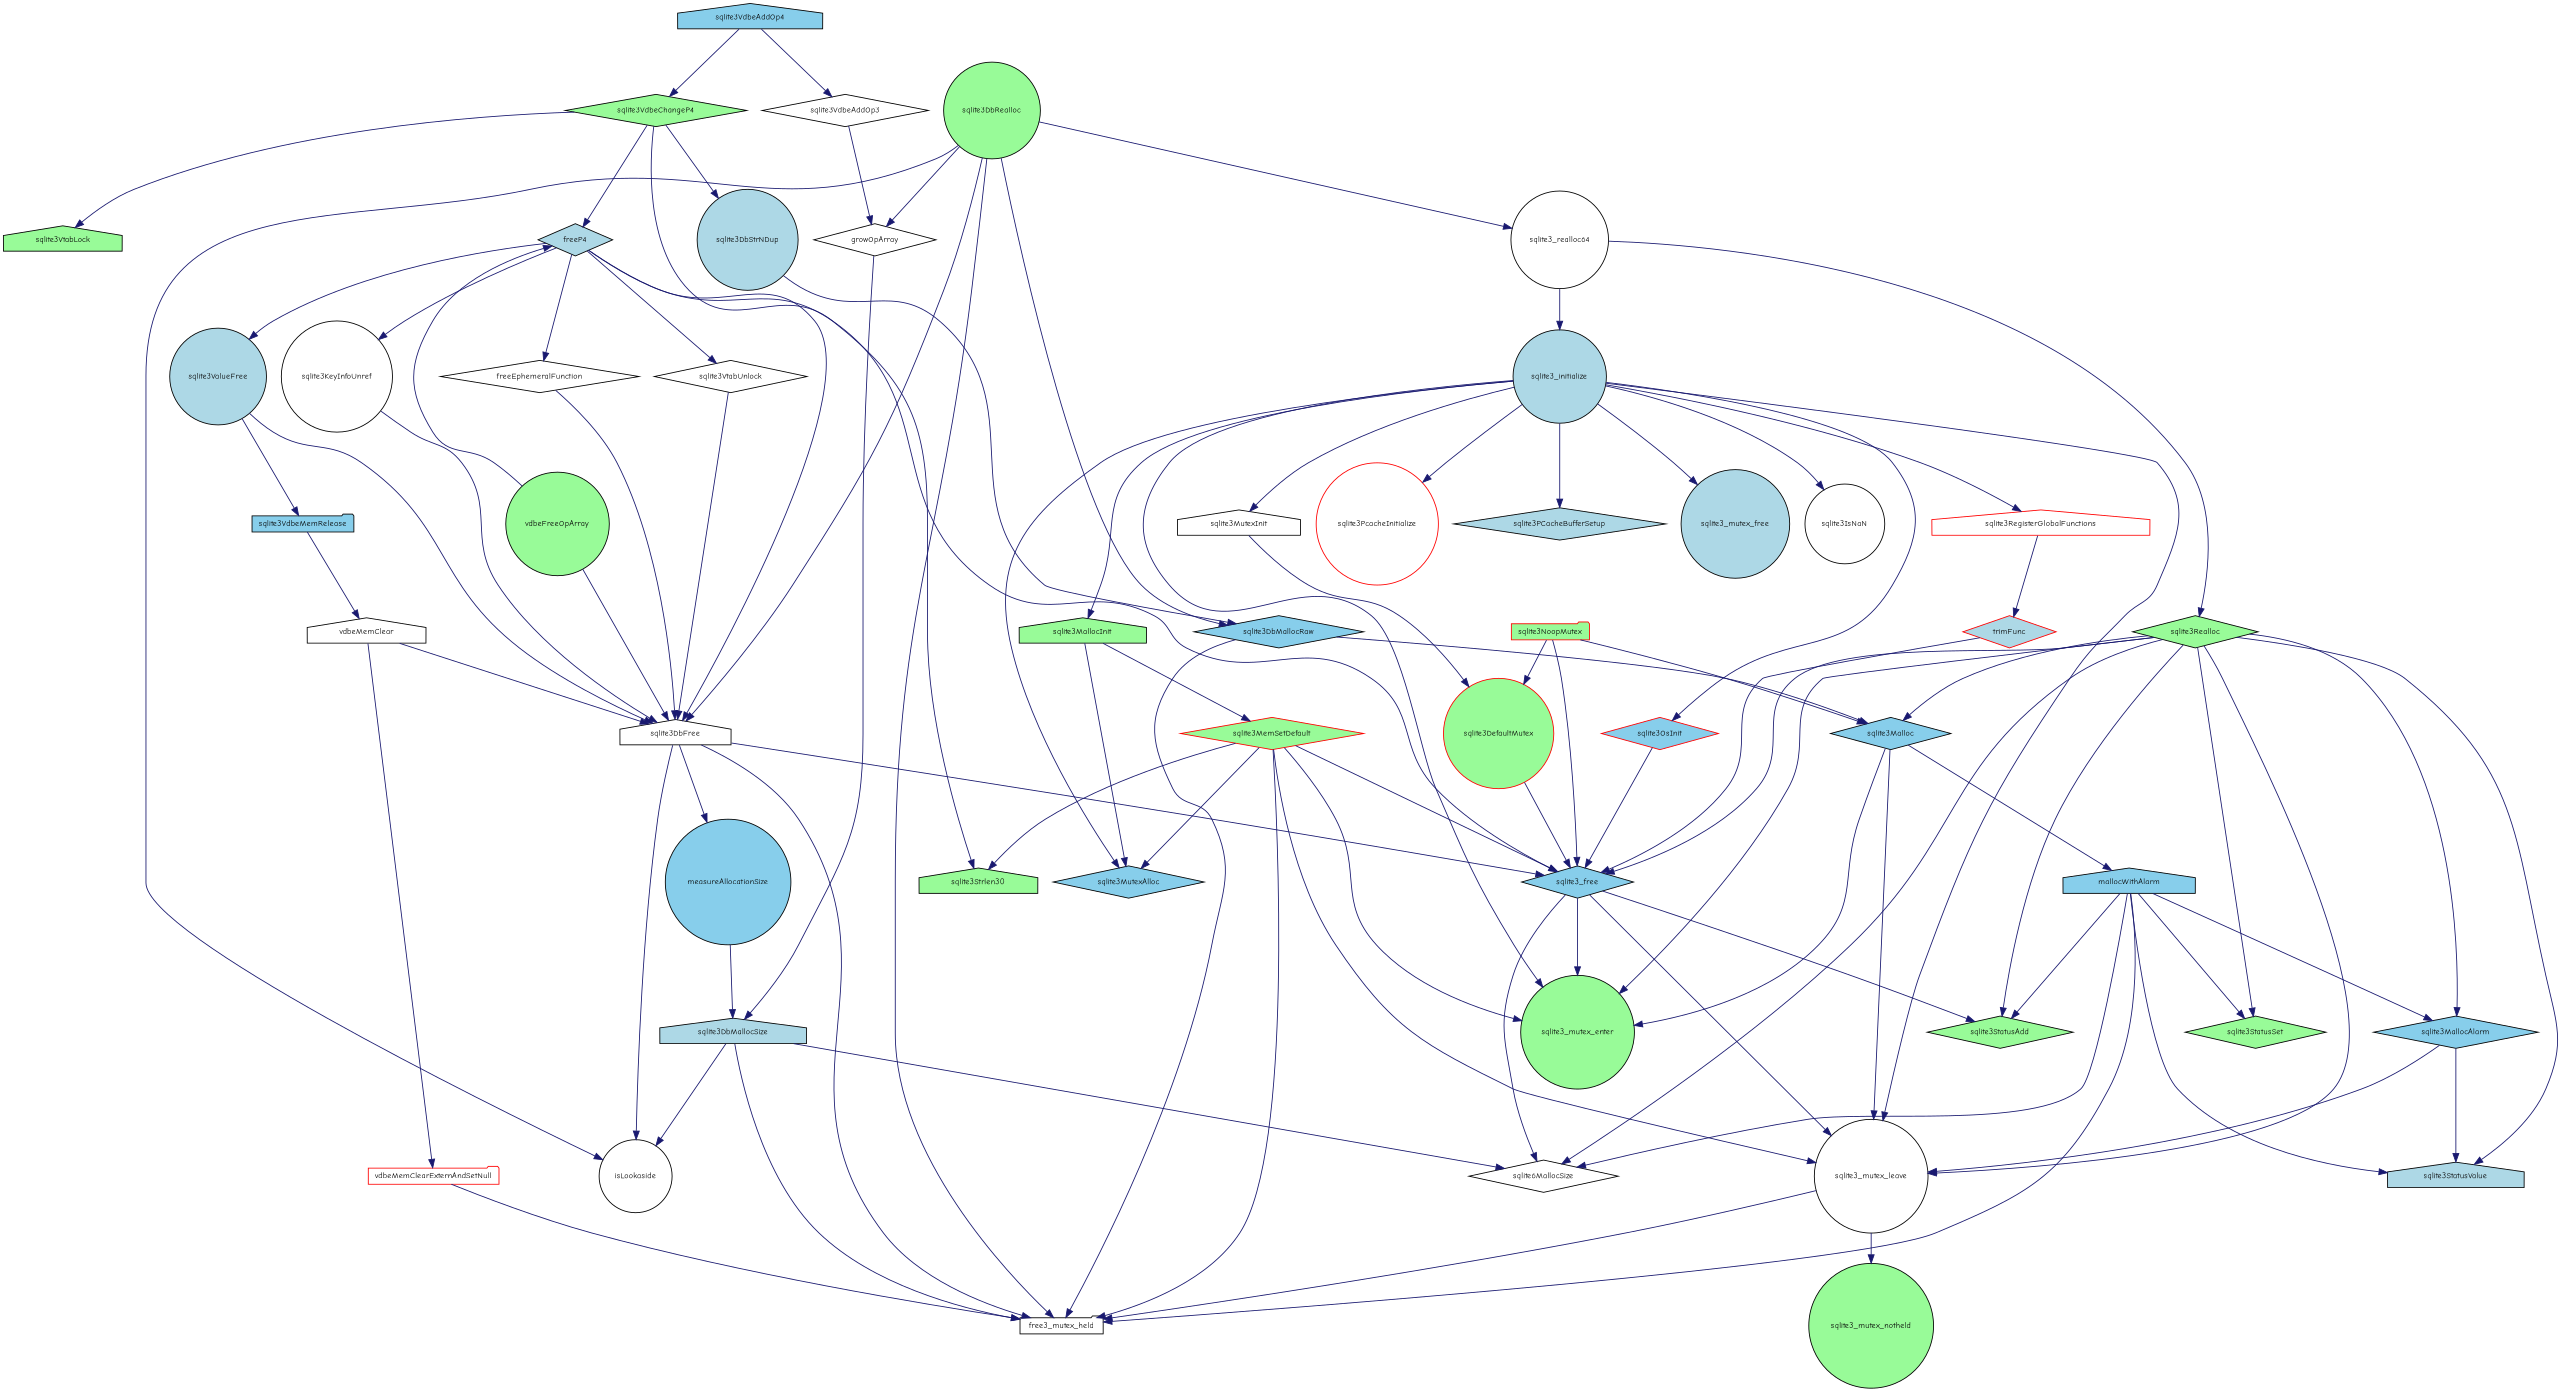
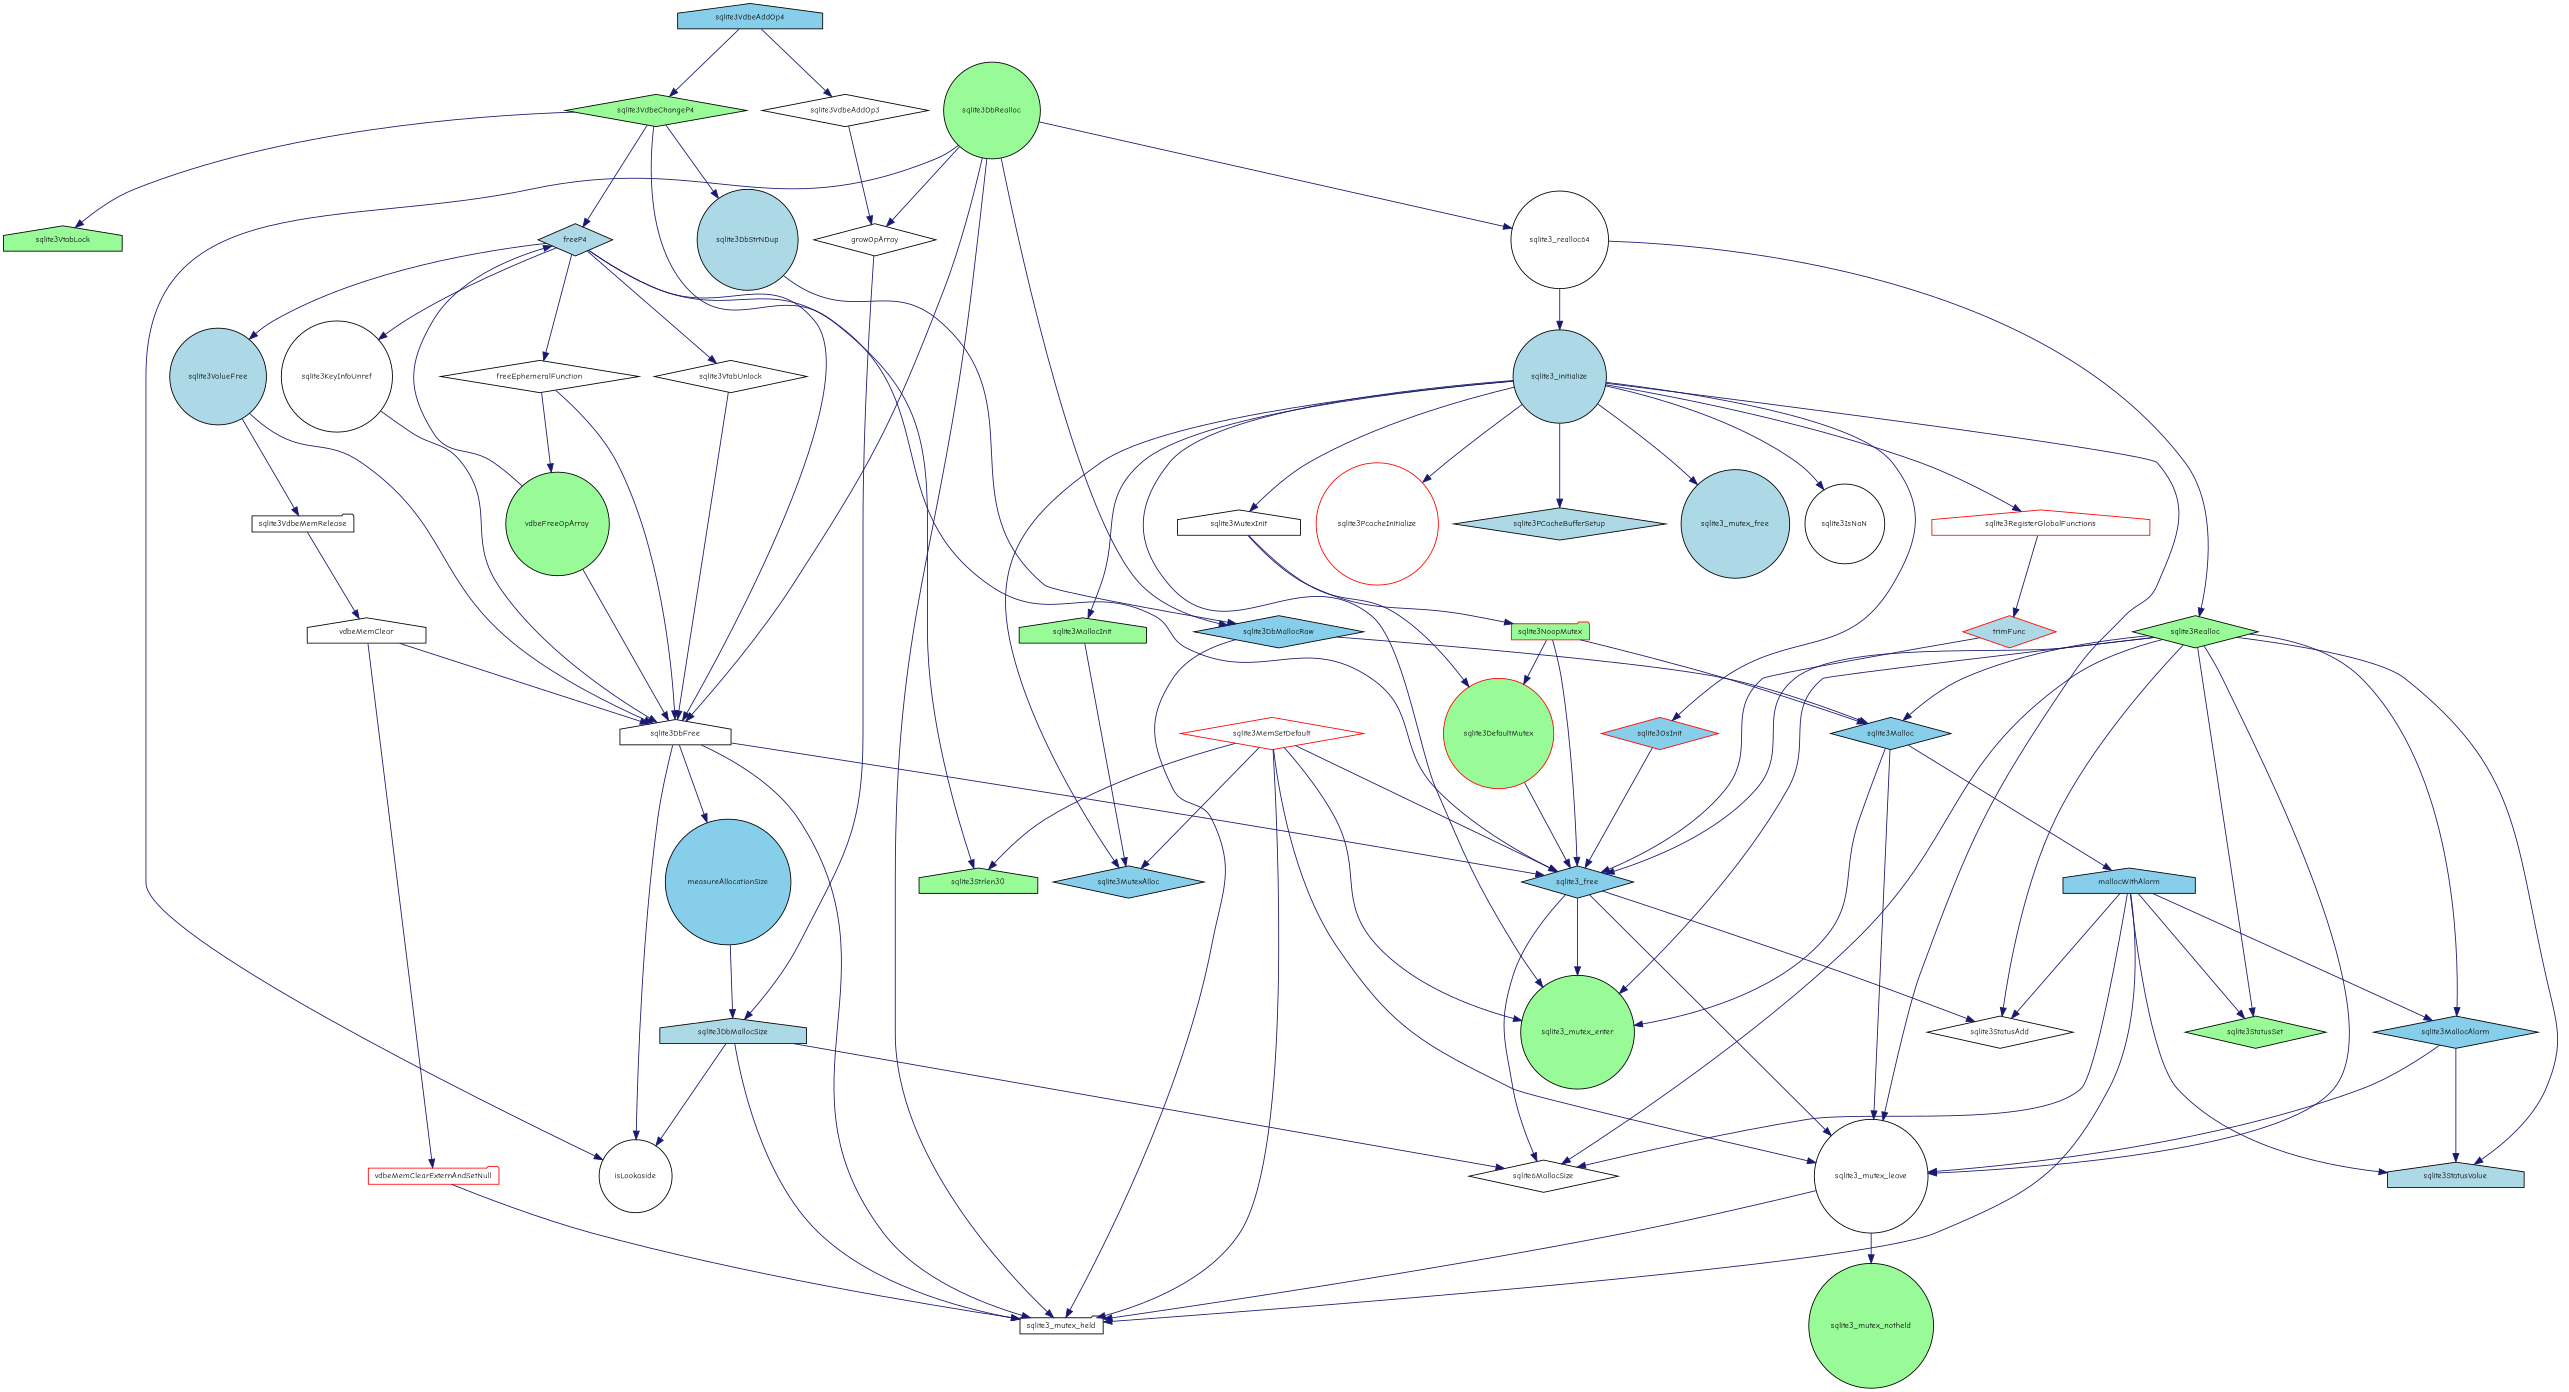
edge "freeEphemeralFunction" -> "vdbeFreeOpArray": added
node "sqlite3VdbeMemRelease": fillcolor skyblue -> white
edge "sqlite3MutexInit" -> "sqlite3NoopMutex": added
edge "sqlite3MallocInit" -> "sqlite3MemSetDefault": removed
node "sqlite3MemSetDefault": fillcolor palegreen -> white
node "sqlite3StatusAdd": fillcolor palegreen -> white
node "free3_mutex_held": label "free3_mutex_held" -> "sqlite3_mutex_held"
